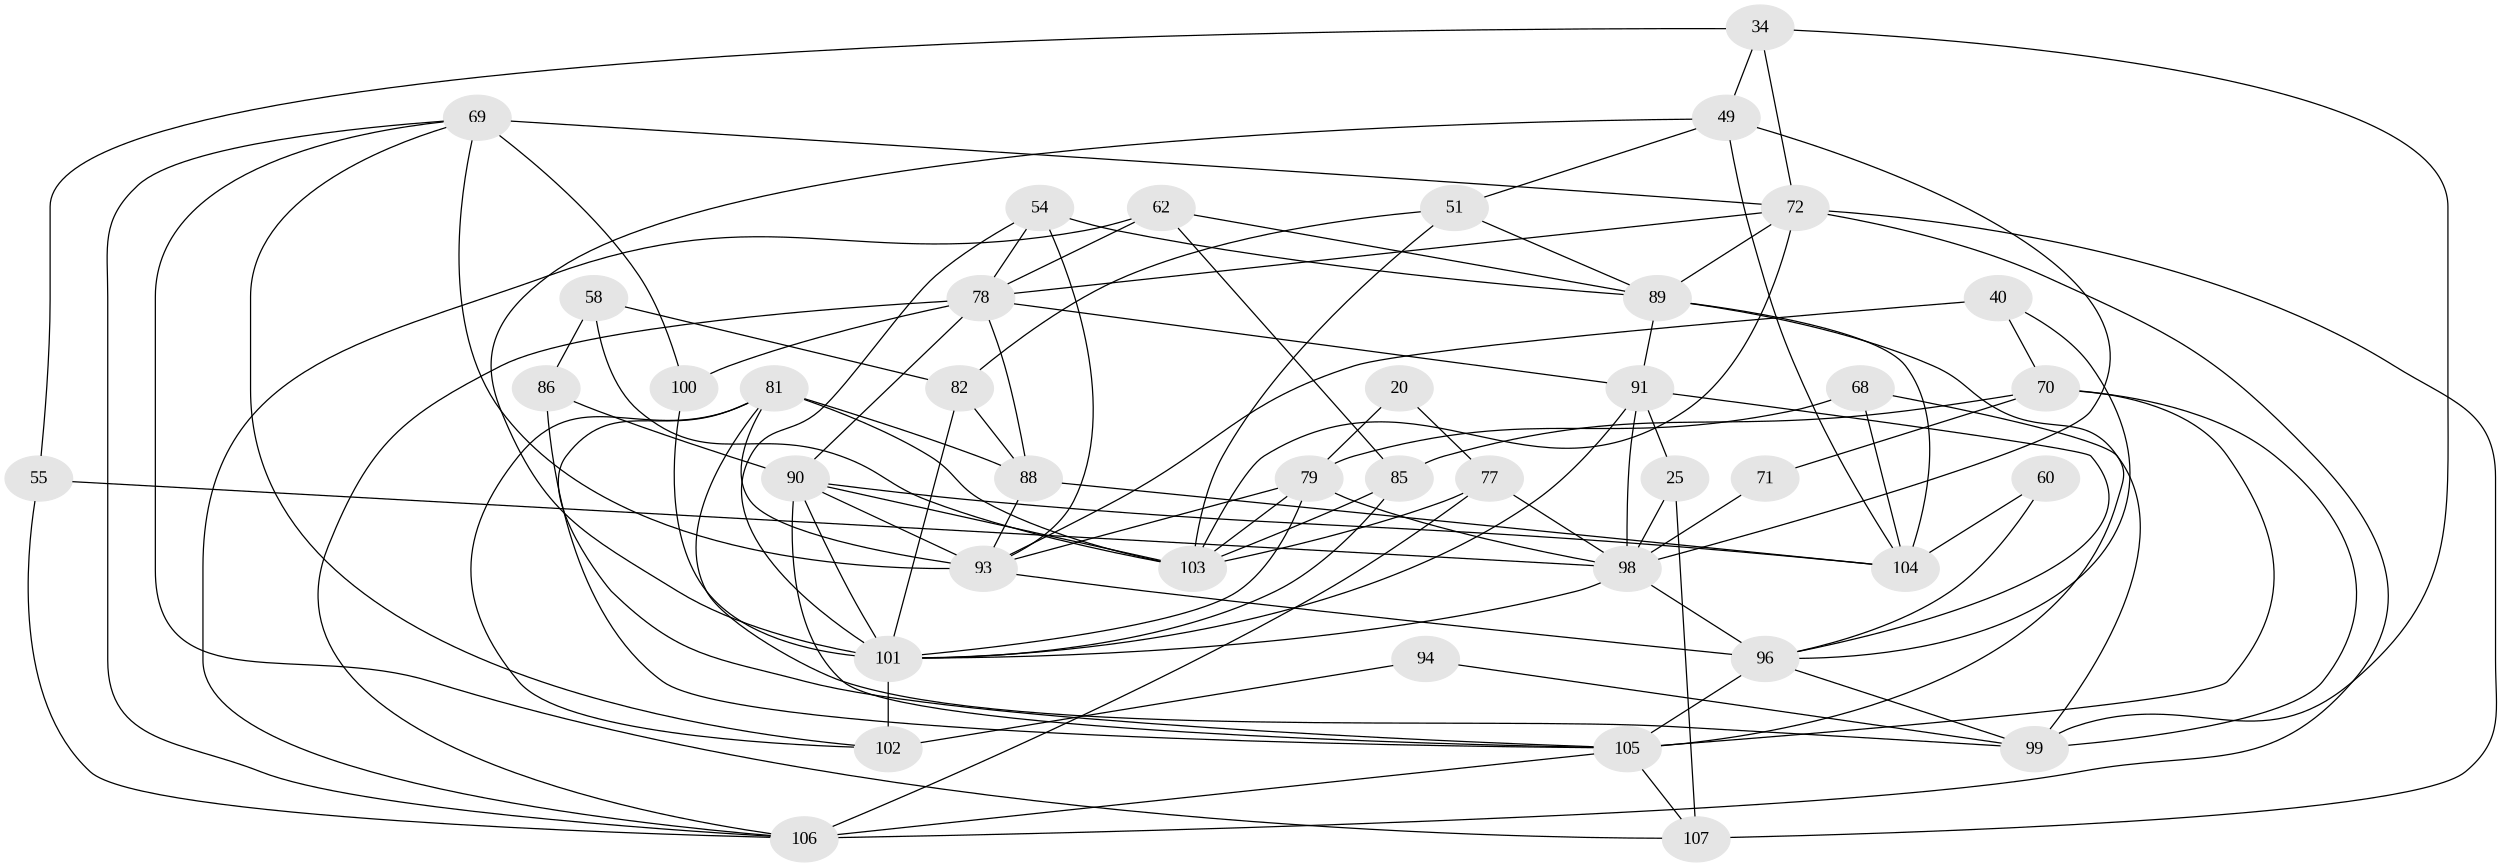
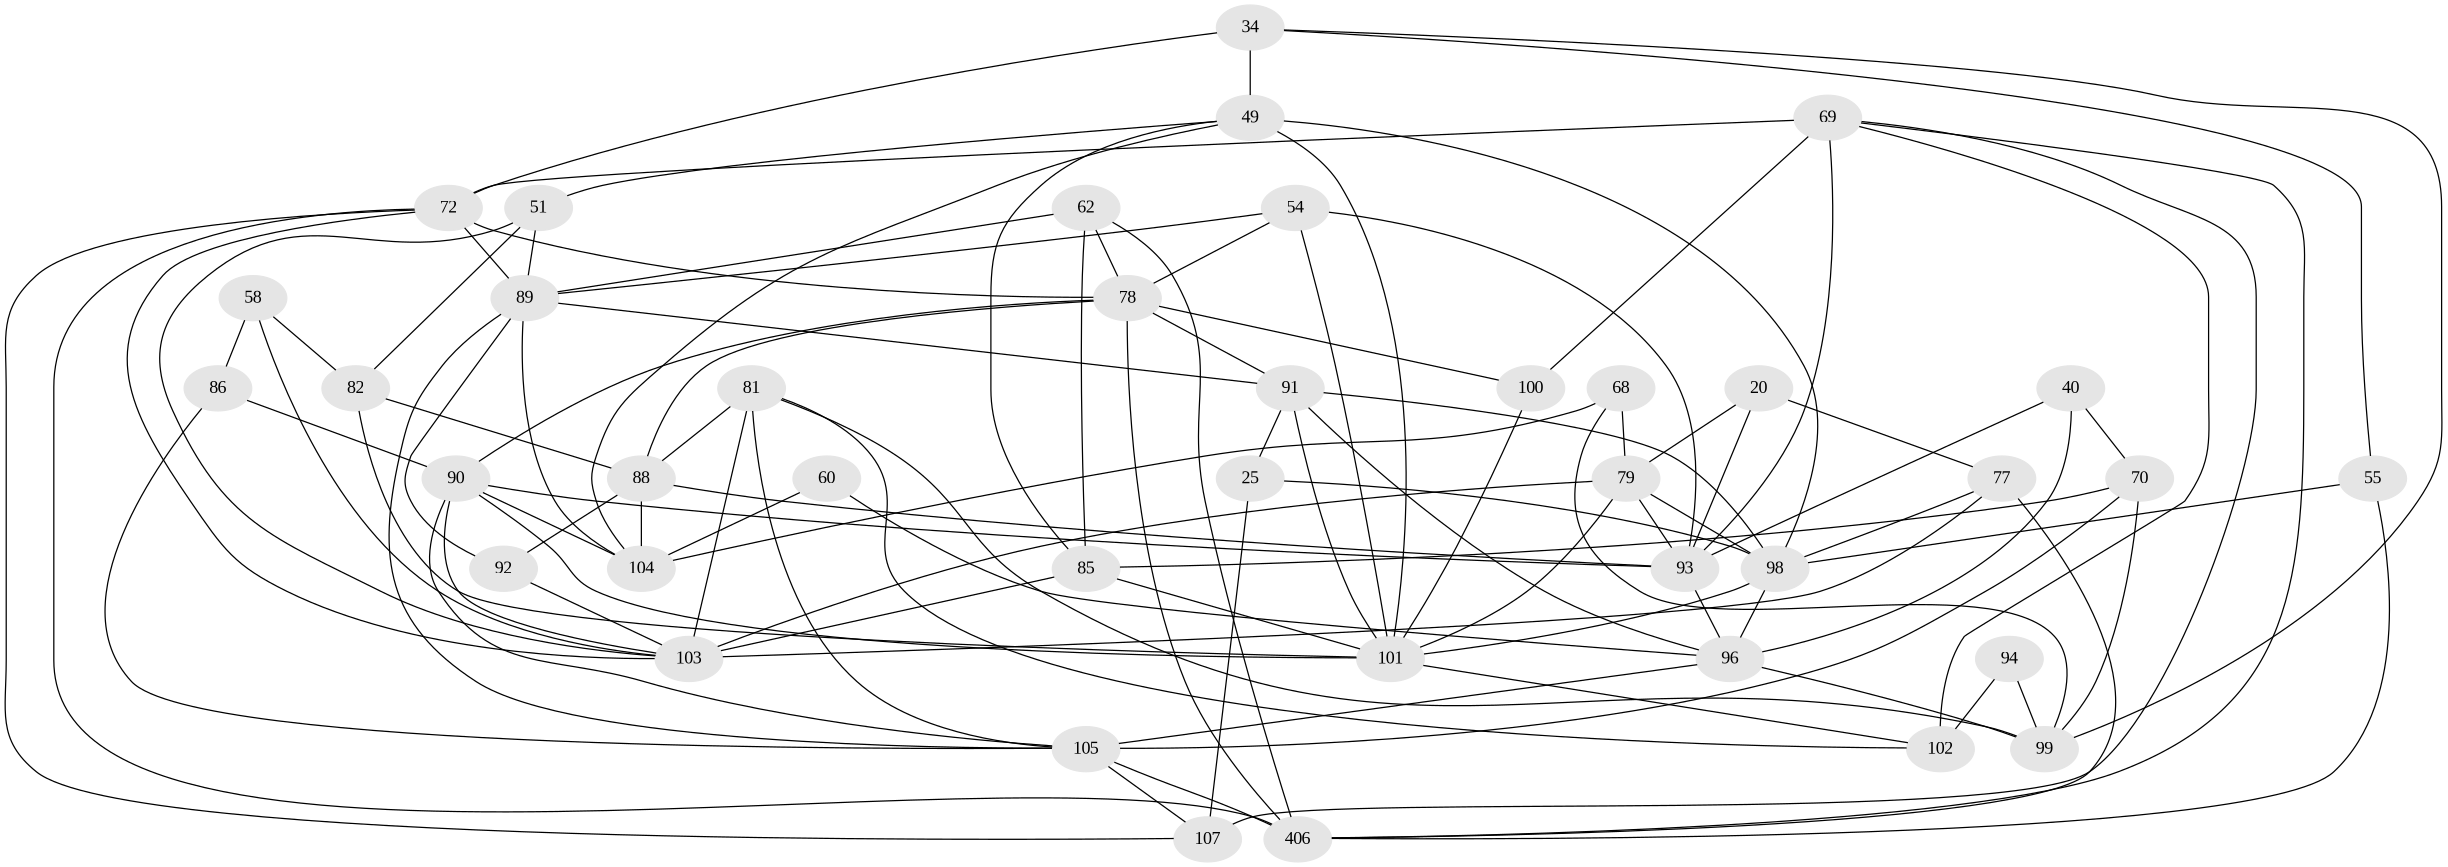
edge "49" -- "85": added
node "71": removed
edge "81" -- "93": now "20" -- "93"
node "92": added
node "106": label "106" -> "406"
